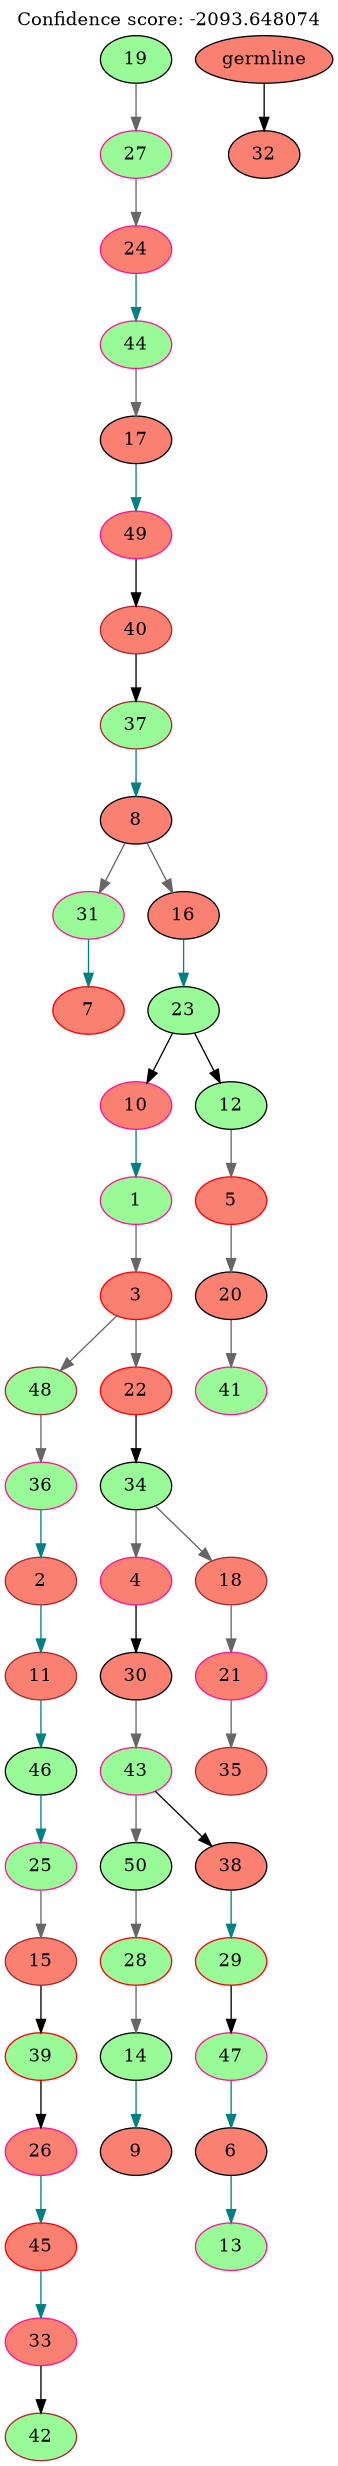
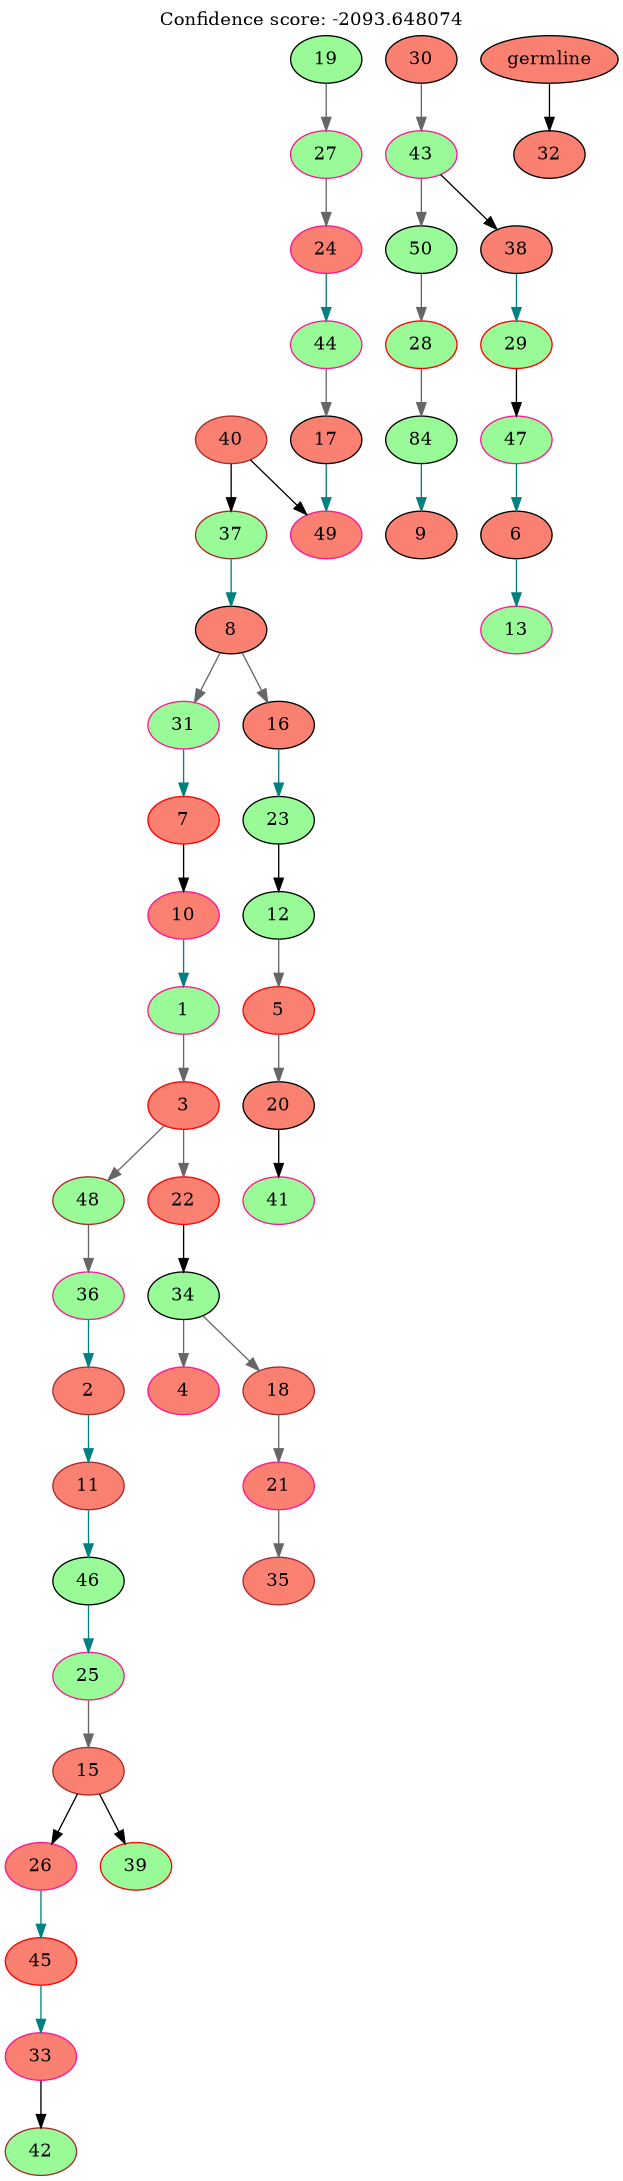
edge "49" -> "40": reversed
edge "23" -> "10": now "7" -> "10"
edge "20" -> "41": color gray40 -> black
edge "4" -> "30": removed
node "14": label "14" -> "84"
edge "39" -> "26": now "15" -> "26"
